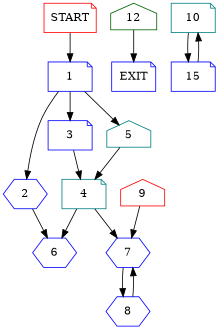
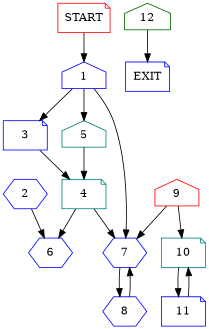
node "1": shape note -> house
node "15": label "15" -> "11"
edge "1" -> "2": now "1" -> "7"
edge "9" -> "10": added
